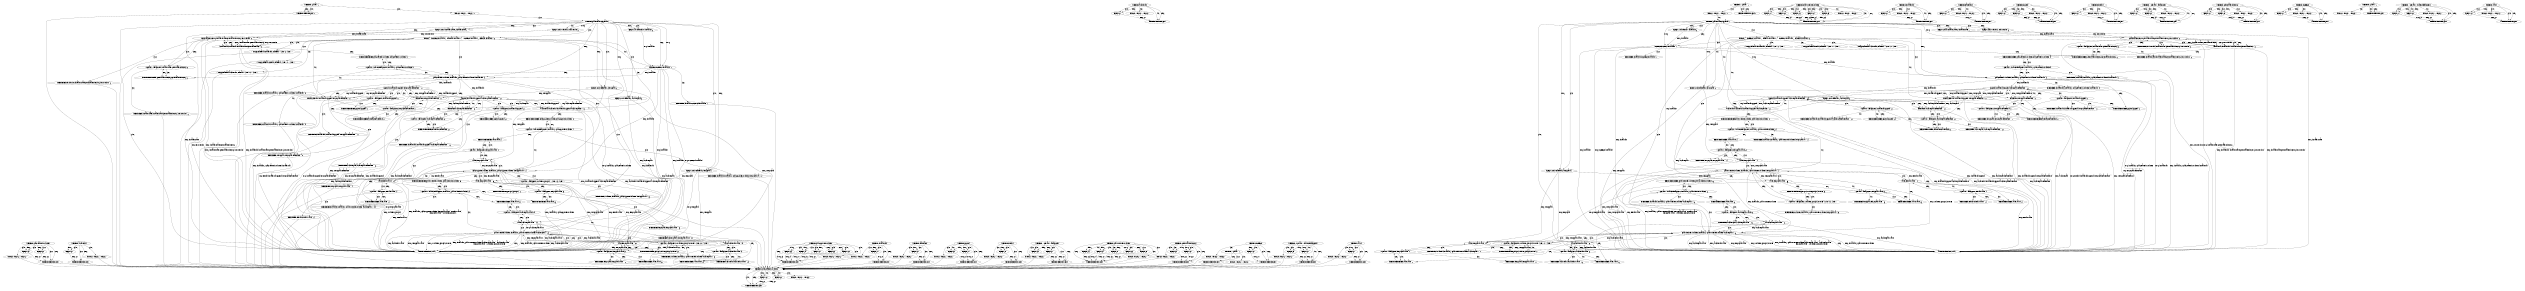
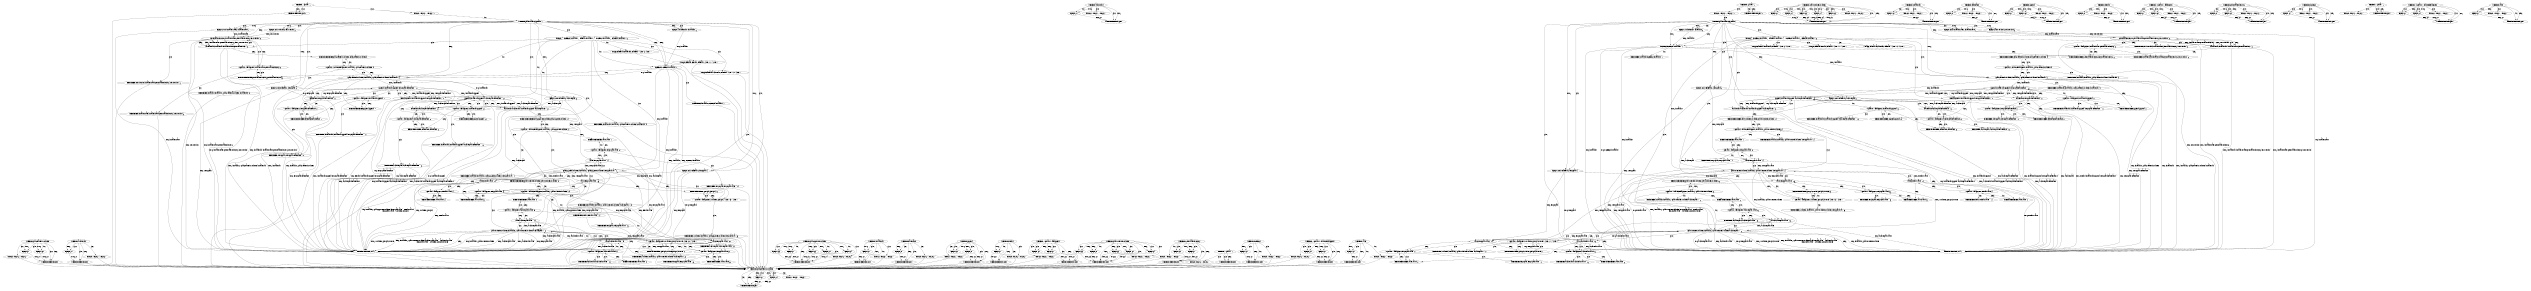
edge "(FIELD_IDENTIFIER,ALWAYS,ALWAYS)" -> "<(<operator>.fieldAccess,WorkItem::ALWAYS)<SUB>15</SUB>>": added, label "CFG:"
edge "<(<operator>.fieldAccess,WorkItem::ALWAYS)<SUB>15</SUB>>" -> "(FIELD_IDENTIFIER,ALWAYS,ALWAYS)": added, label "AST:"
